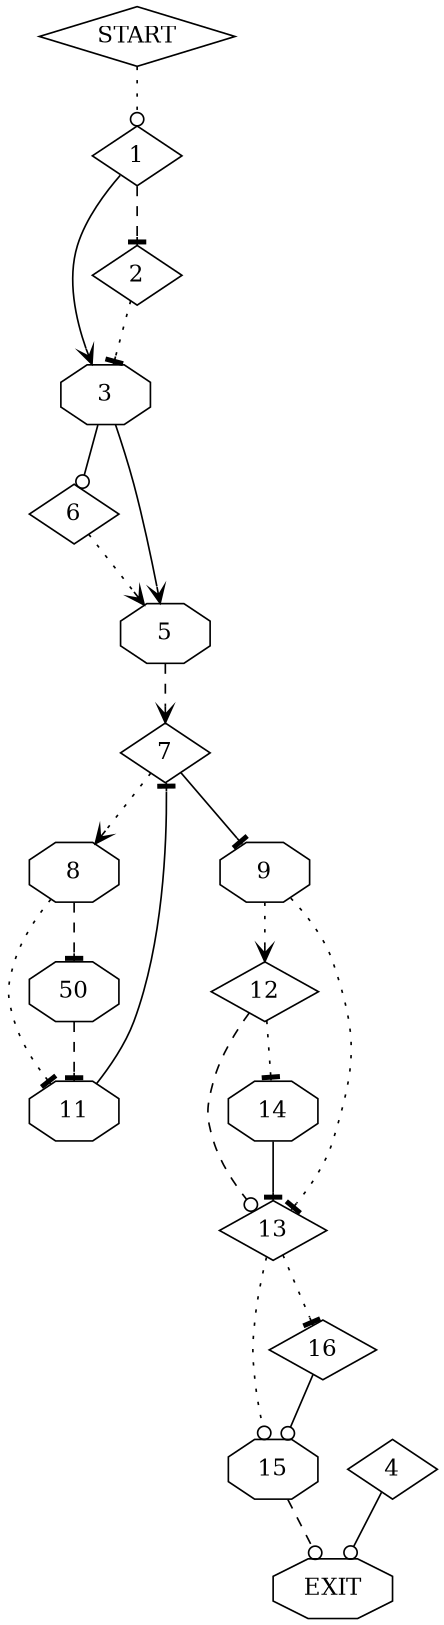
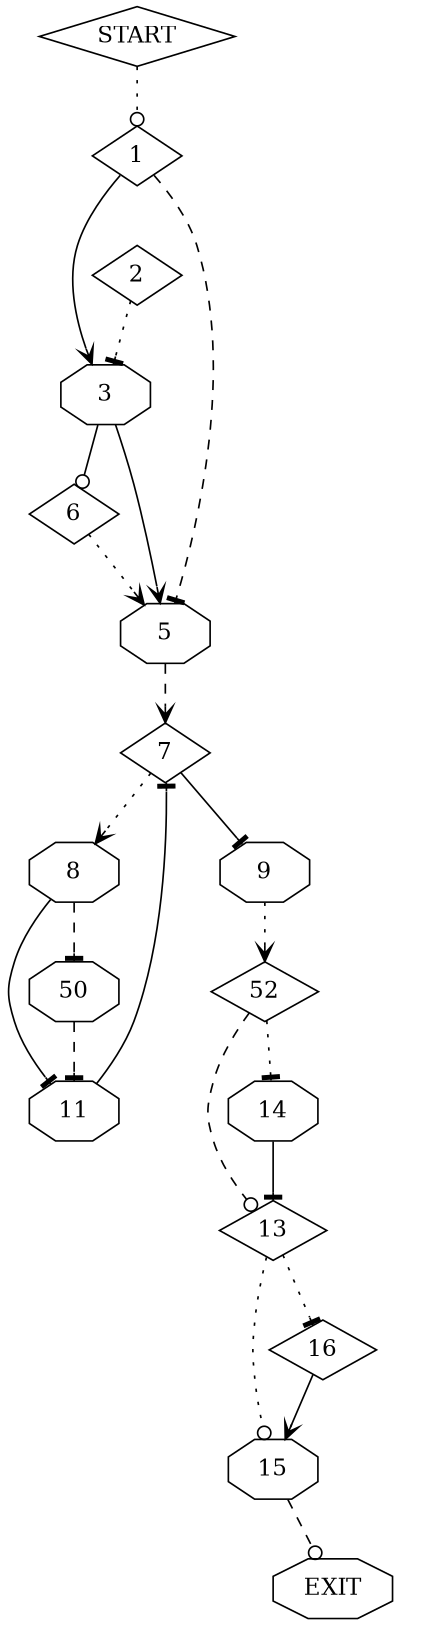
edge "1" -> "2": now "1" -> "5"
edge "8" -> "11": style dotted -> solid
node "12": label "12" -> "52"
edge "9" -> "13": removed
edge "16" -> "15": arrowhead odot -> vee
node "4": removed
